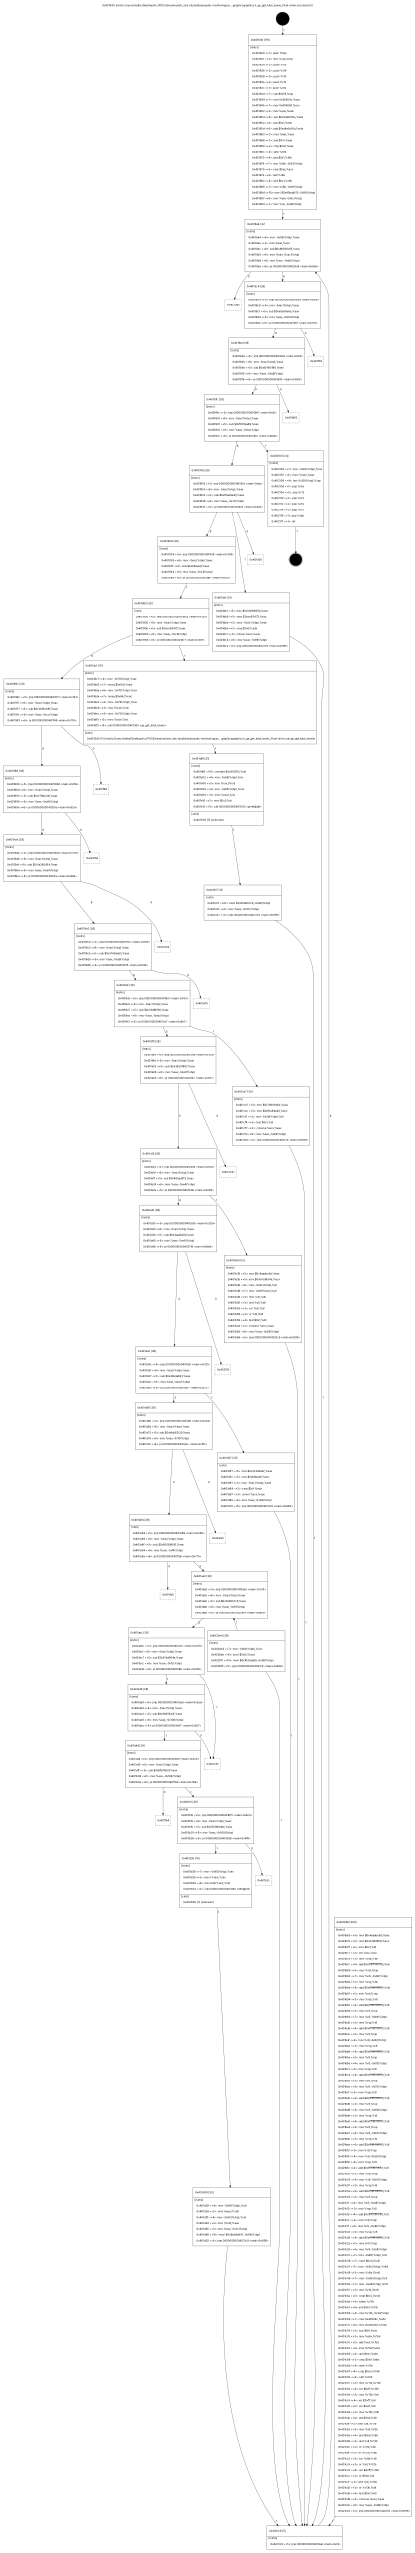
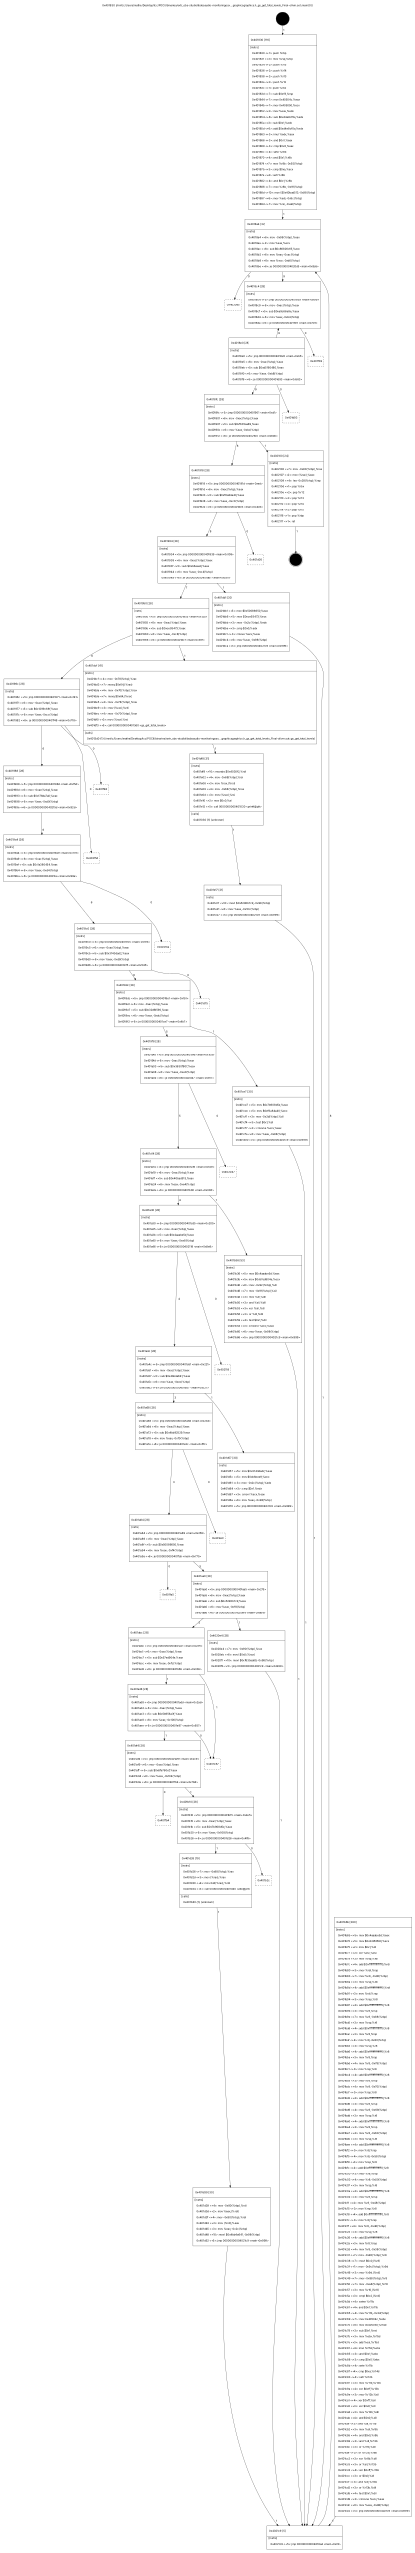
edge "0x4018c4 [28]" -> "0x4018e0 [28]": reversed
edge "0x401918 [28]" -> "0x401db1 [30]": now "0x401934 [28]" -> "0x401db1 [30]"
edge "0x401988 [28]" -> "0x40215d": now "0x40196c [28]" -> "0x40215d"
edge "0x4020e4 [28]" -> "0x401aa0 [28]": reversed
edge "0x401d57 [30]" -> "0x4021c9 [5]": removed, label "1"
